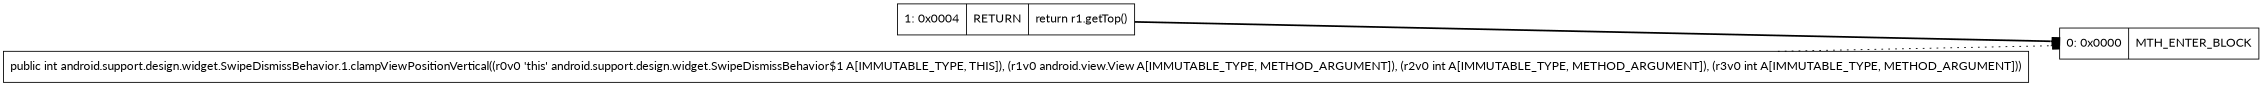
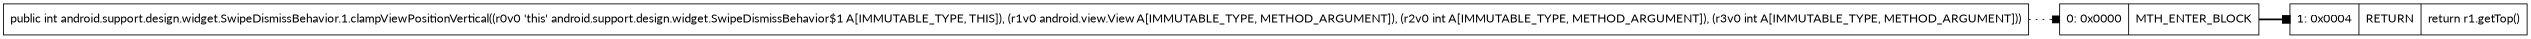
edge "1: 0x0004" -> "0: 0x0000": reversed
